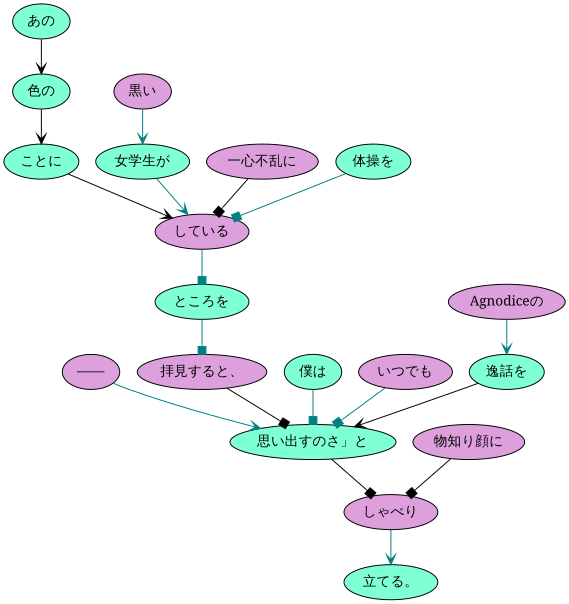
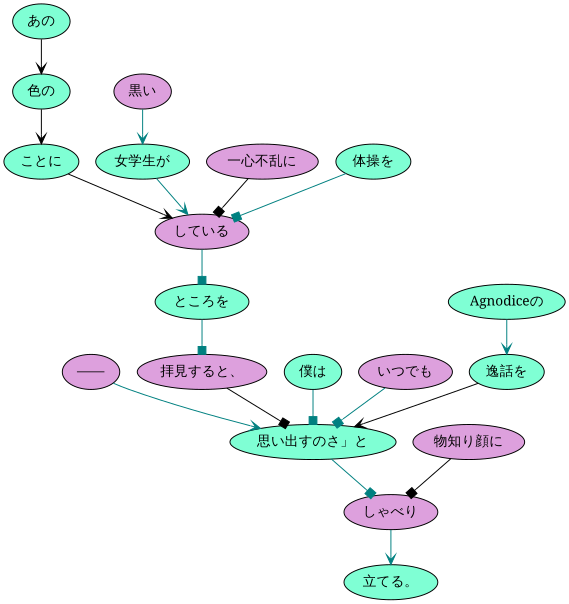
node "Agnodiceの": fillcolor plum -> aquamarine
edge "思い出すのさ」と" -> "しゃべり": color black -> teal
